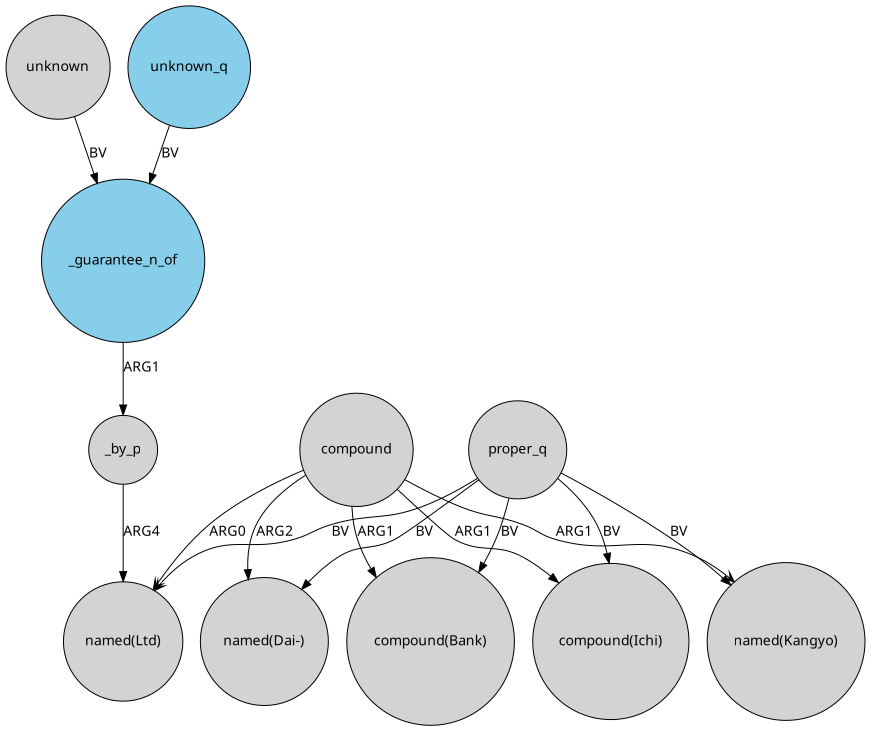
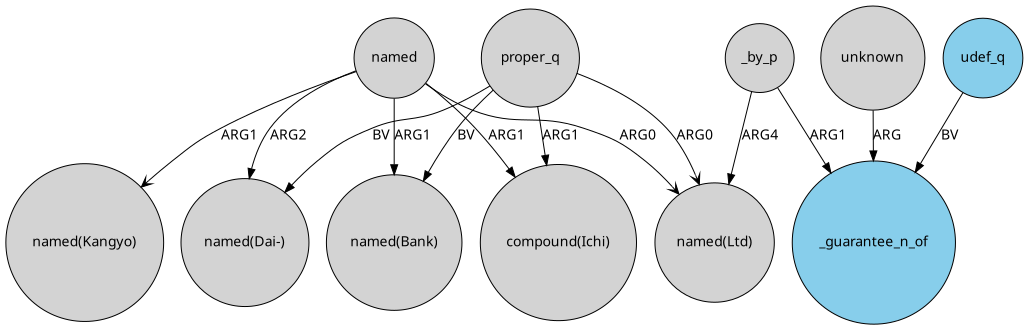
node "unknown_q": label "unknown_q" -> "udef_q"
edge "unknown" -> "_guarantee_n_of": label "BV" -> "ARG"
edge "_guarantee_n_of" -> "_by_p": reversed
node "compound": label "compound" -> "named"
edge "proper_q" -> "named(Kangyo)": removed, label "BV"
edge "proper_q" -> "named(Ltd)": label "BV" -> "ARG0"
edge "proper_q" -> "compound(Ichi)": label "BV" -> "ARG1"
node "compound(Bank)": label "compound(Bank)" -> "named(Bank)"
